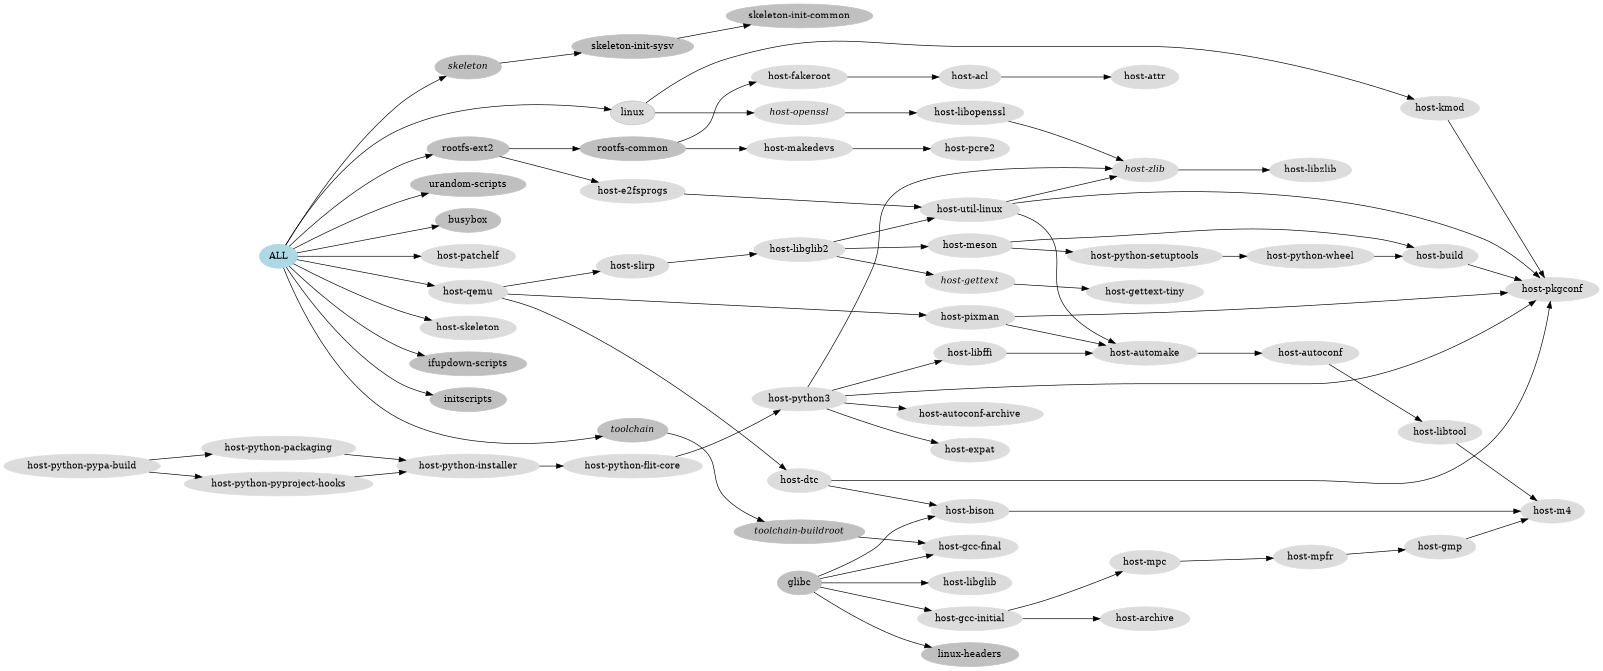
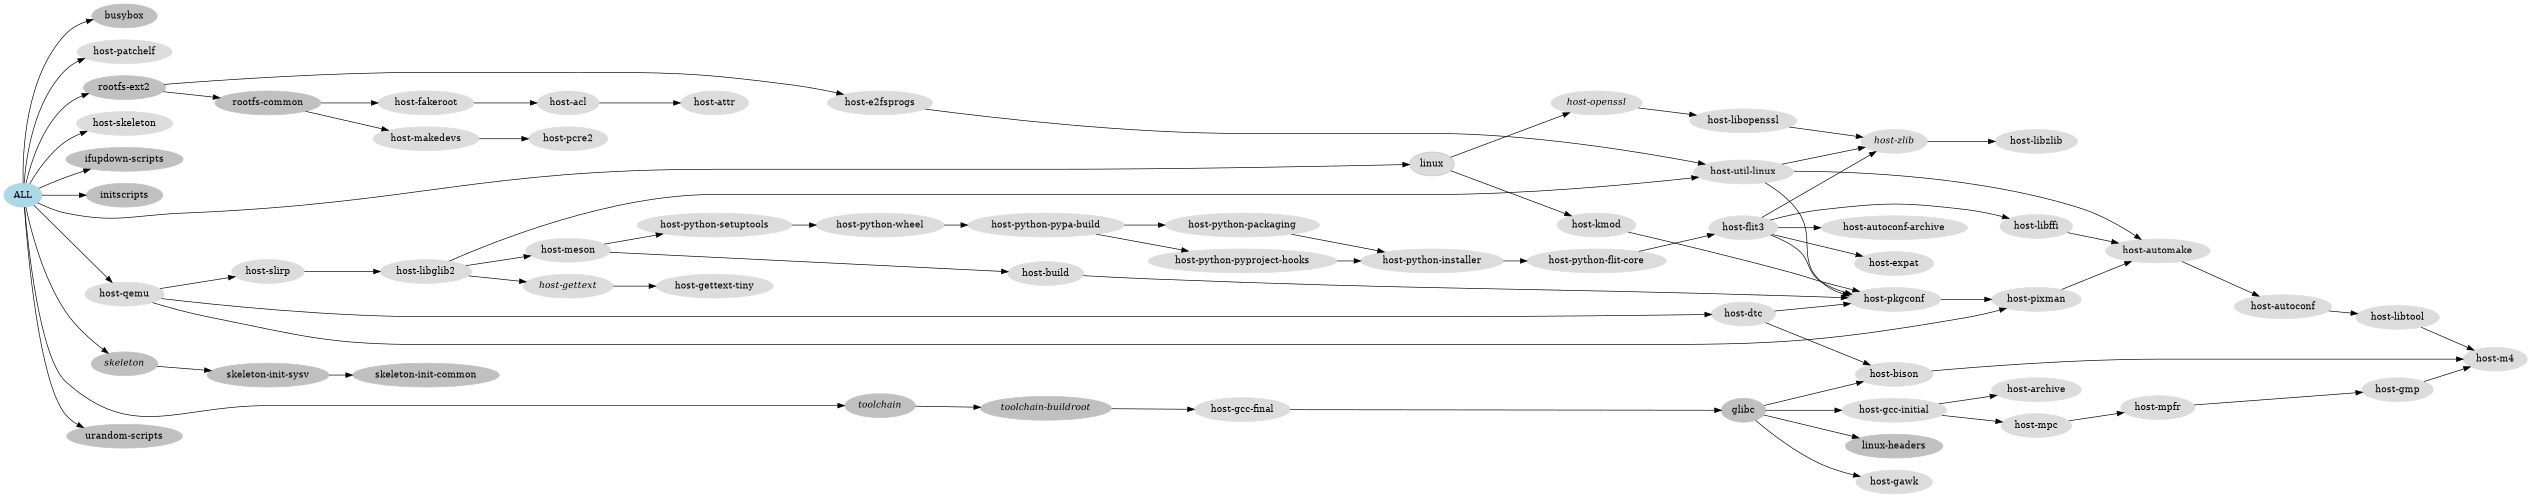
edge "host-python-wheel" -> "host-build": now "host-python-wheel" -> "host-python-pypa-build"
edge "host-pixman" -> "host-pkgconf": reversed
node "host-python3": label "host-python3" -> "host-flit3"
edge "glibc" -> "host-gcc-final": reversed
node "host-libglib": label "host-libglib" -> "host-gawk"
